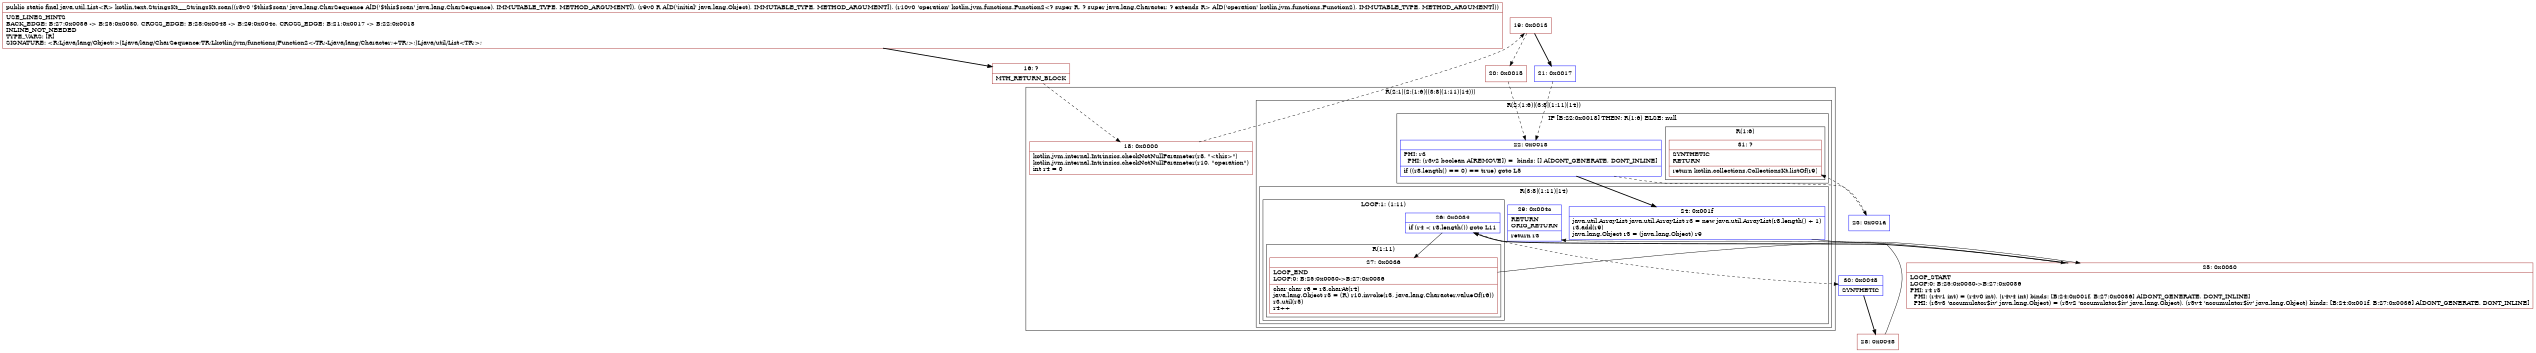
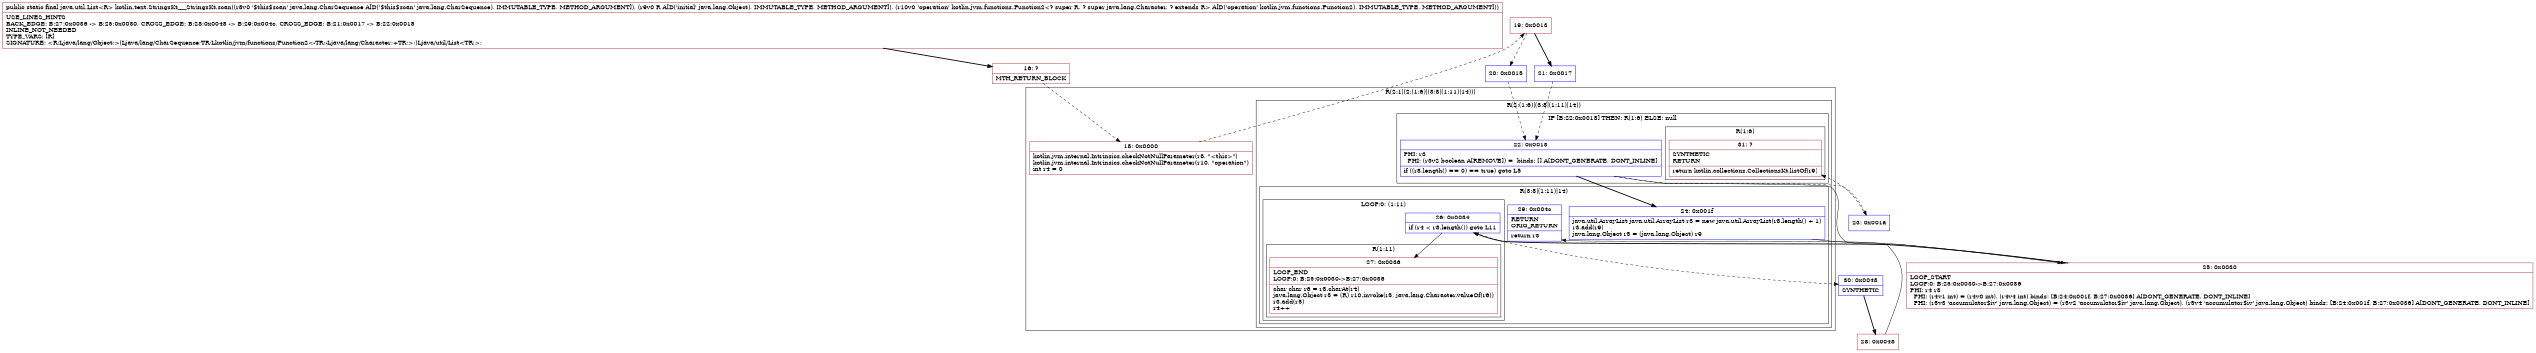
node "20: 0x0015": color brown -> blue
cluster "LOOP:1: (1:11)": label "LOOP:1: (1:11)" -> "LOOP:0: (1:11)"
edge "27: 0x0036" -> "25: 0x0030": now "22: 0x0018" -> "25: 0x0030"
node "27: 0x0036": text "r3.util(r5)" -> "r3.add(r5)"
